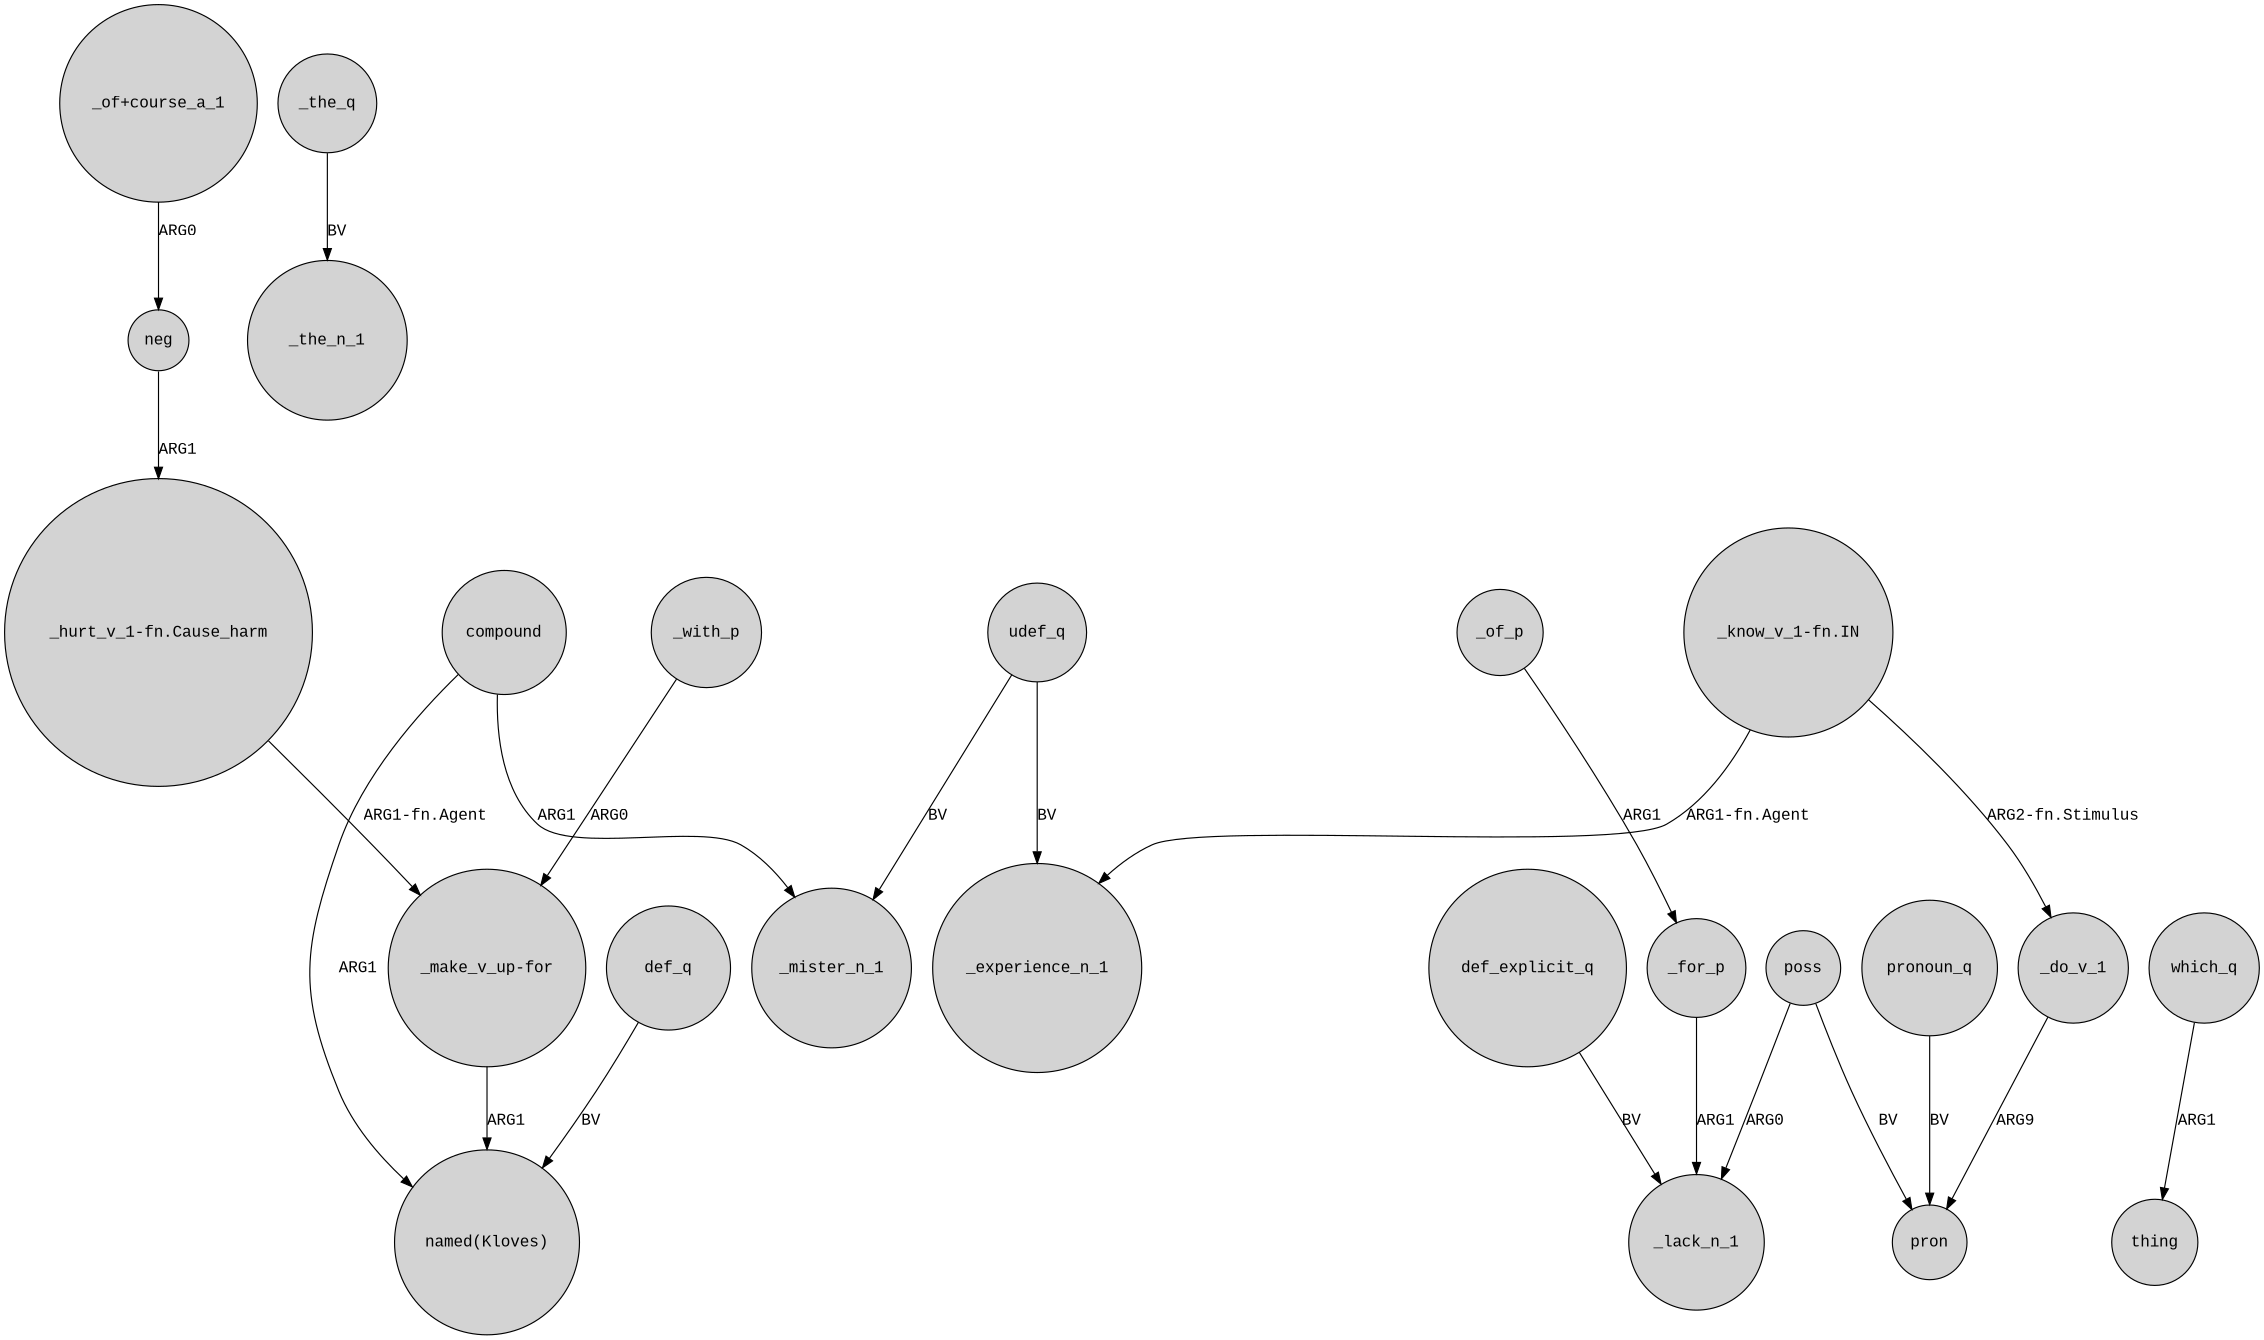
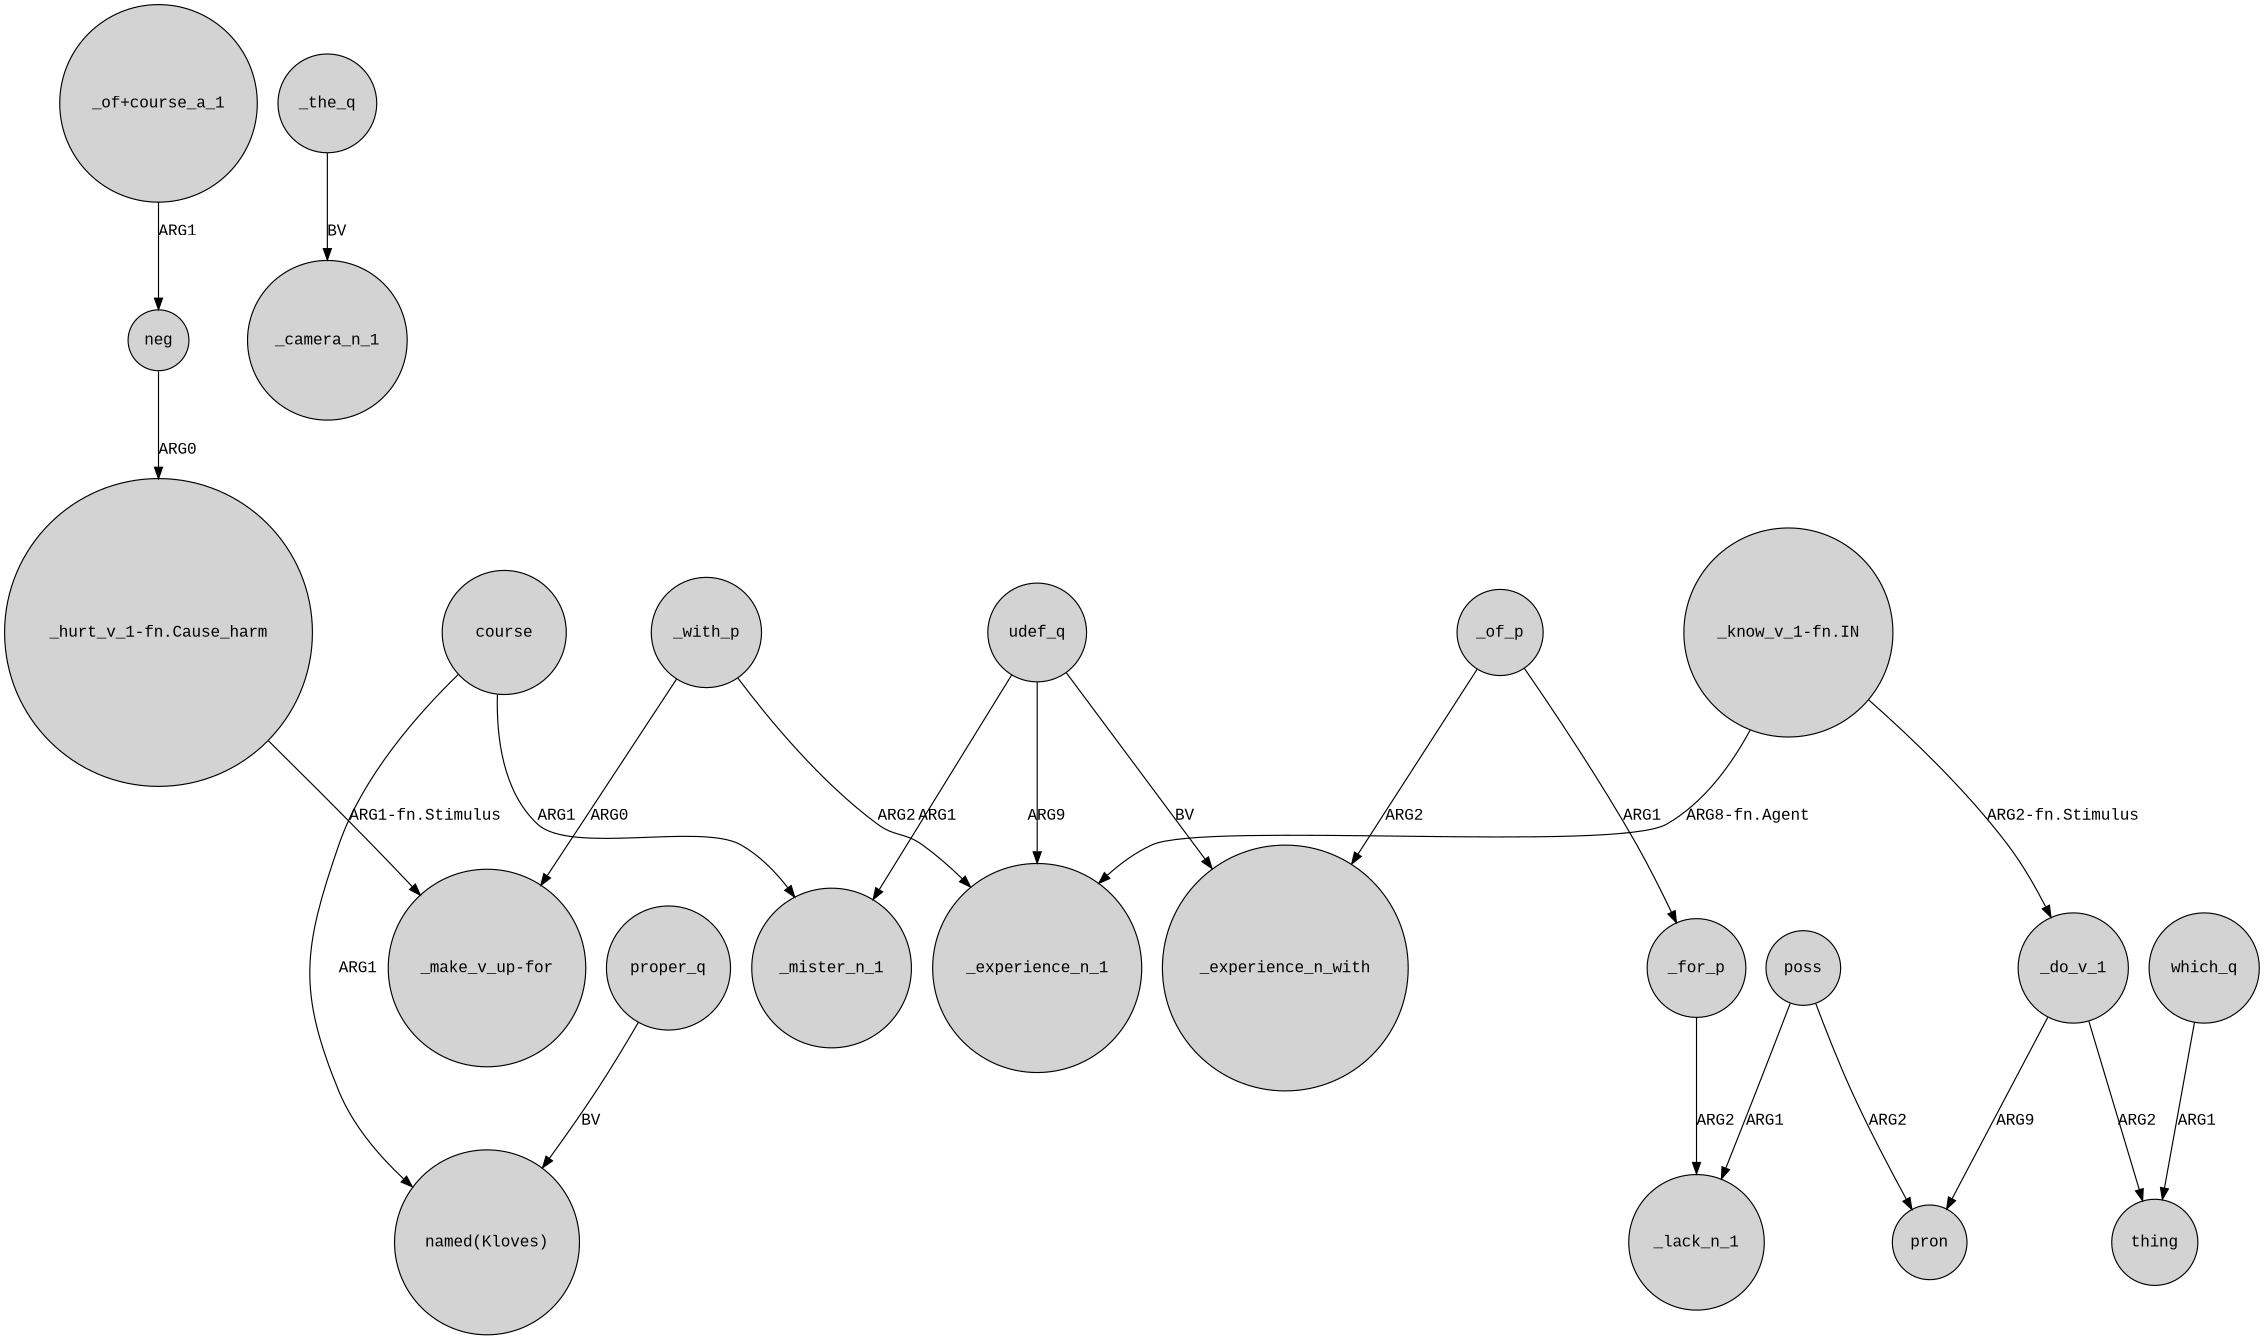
edge "_of+course_a_1" -> "neg": label "ARG0" -> "ARG1"
node "_the_n_1": label "_the_n_1" -> "_camera_n_1"
edge "neg" -> "_hurt_v_1-fn.Cause_harm": label "ARG1" -> "ARG0"
node "compound": label "compound" -> "course"
edge "_with_p" -> "_experience_n_1": added, label "ARG2"
edge "_hurt_v_1-fn.Cause_harm" -> "_make_v_up-for": label "ARG1-fn.Agent" -> "ARG1-fn.Stimulus"
edge "udef_q" -> "_mister_n_1": label "BV" -> "ARG1"
edge "udef_q" -> "_experience_n_1": label "BV" -> "ARG9"
edge "_know_v_1-fn.IN" -> "_experience_n_1": label "ARG1-fn.Agent" -> "ARG8-fn.Agent"
node "def_q": label "def_q" -> "proper_q"
node "_experience_n_with": added
node "def_explicit_q": removed
node "pronoun_q": removed
edge "_make_v_up-for" -> "named(Kloves)": removed, label "ARG1"
edge "_do_v_1" -> "thing": added, label "ARG2"
edge "_for_p" -> "_lack_n_1": label "ARG1" -> "ARG2"
edge "poss" -> "_lack_n_1": label "ARG0" -> "ARG1"
edge "poss" -> "pron": label "BV" -> "ARG2"
